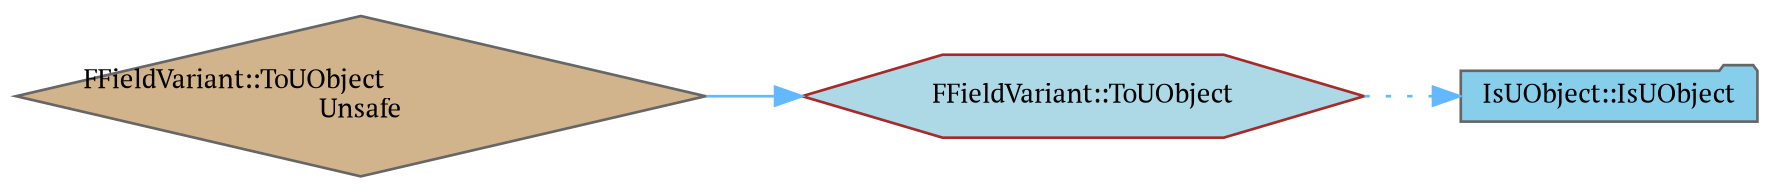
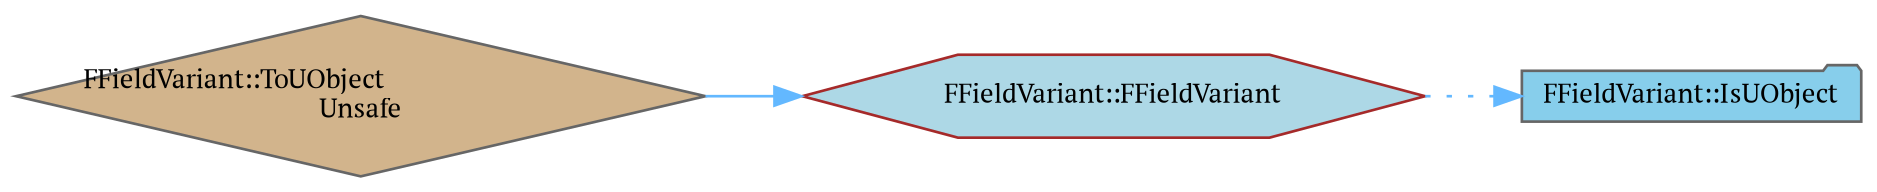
node "FFieldVariant::ToUObject": label "FFieldVariant::ToUObject" -> "FFieldVariant::FFieldVariant"
node "IsUObject::IsUObject": label "IsUObject::IsUObject" -> "FFieldVariant::IsUObject"
